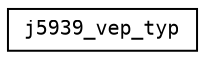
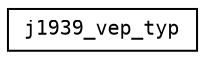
node "j5939_vep_typ": label "j5939_vep_typ" -> "j1939_vep_typ"
